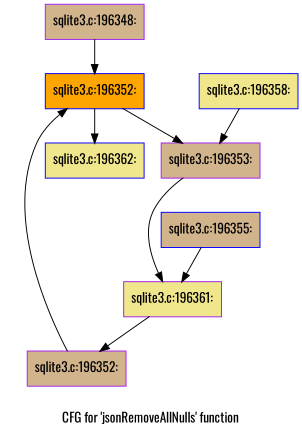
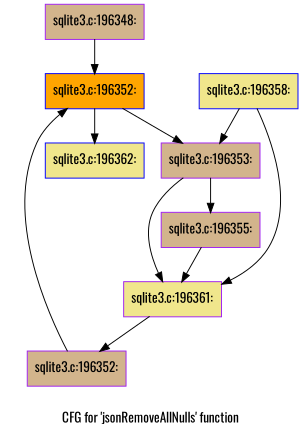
edge "sqlite3.c:196353:" -> "sqlite3.c:196355:": added
edge "sqlite3.c:196358:" -> "sqlite3.c:196361:": added
node "sqlite3.c:196355:": color blue -> purple
